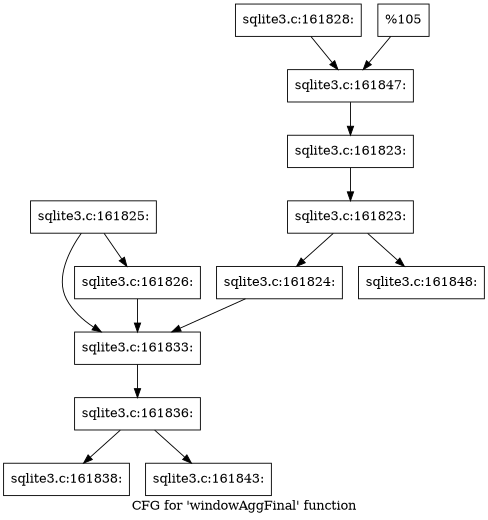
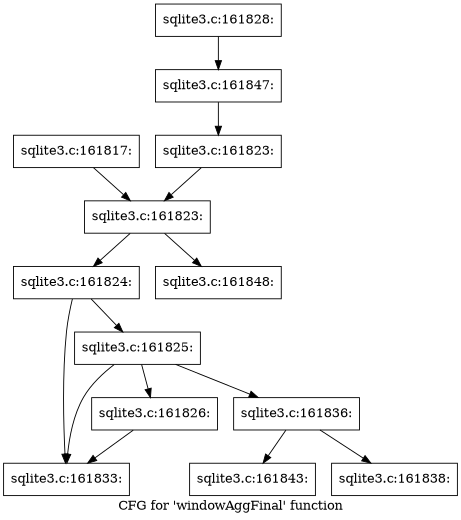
node "%105": removed
node "sqlite3.c:161817:": added
edge "sqlite3.c:161824:" -> "sqlite3.c:161825:": added
edge "sqlite3.c:161833:" -> "sqlite3.c:161836:": now "sqlite3.c:161825:" -> "sqlite3.c:161836:"
